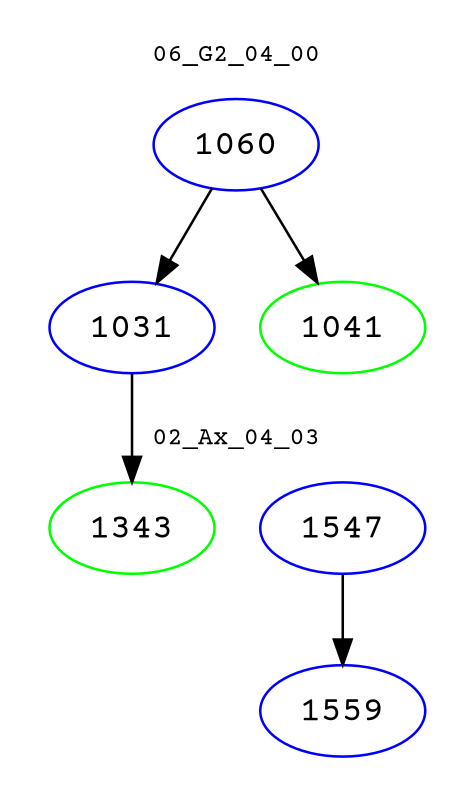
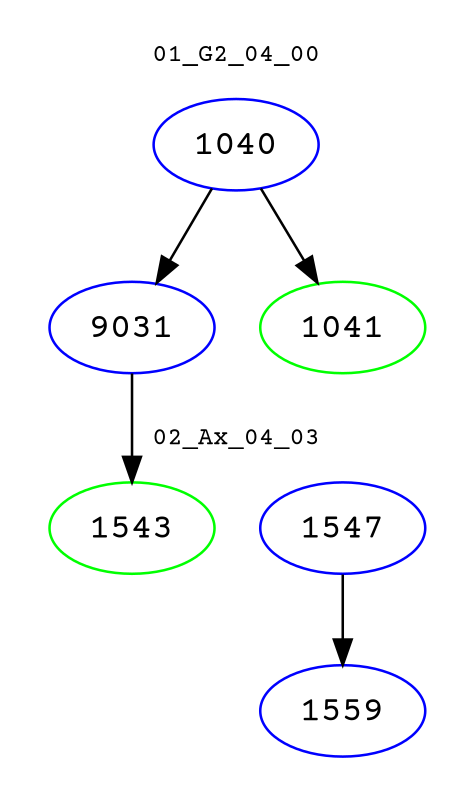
cluster "06_G2_04_00": label "06_G2_04_00" -> "01_G2_04_00"
node "1060": label "1060" -> "1040"
node "1031": label "1031" -> "9031"
node "1343": label "1343" -> "1543"
